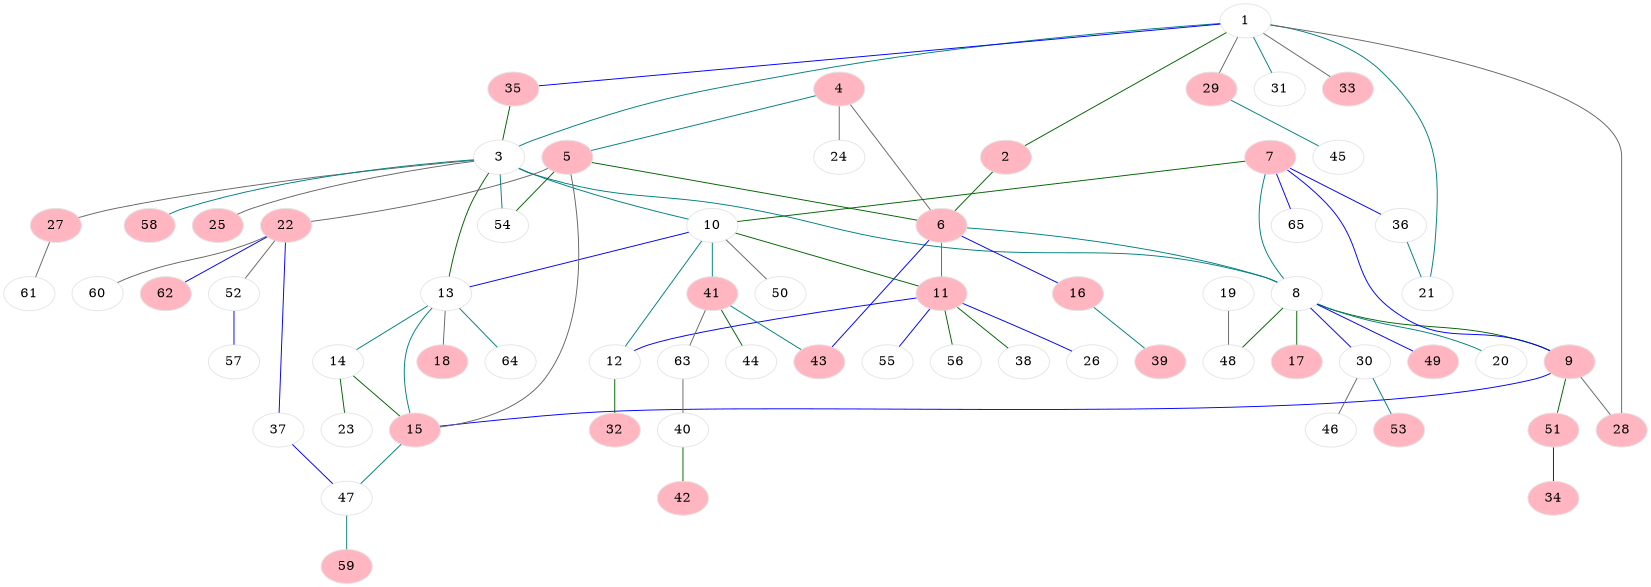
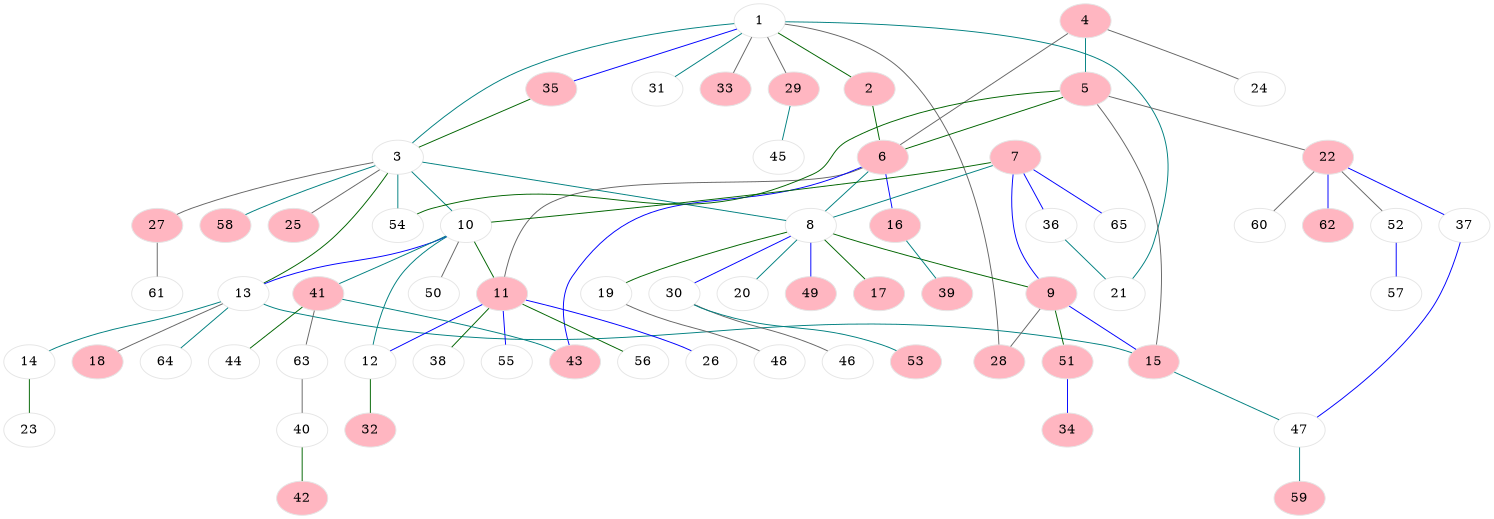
edge "8" -- "48": now "8" -- "19"
edge "14" -- "15": removed
